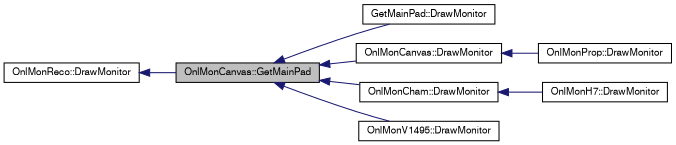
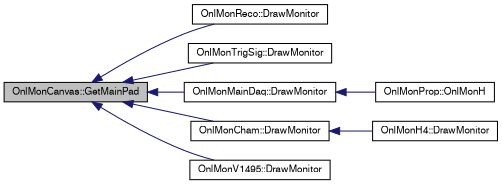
node "GetMainPad::DrawMonitor": label "GetMainPad::DrawMonitor" -> "OnlMonTrigSig::DrawMonitor"
node "OnlMonCanvas::DrawMonitor": label "OnlMonCanvas::DrawMonitor" -> "OnlMonMainDaq::DrawMonitor"
node "OnlMonProp::DrawMonitor": label "OnlMonProp::DrawMonitor" -> "OnlMonProp::OnlMonH"
edge "OnlMonCanvas::GetMainPad" -> "OnlMonReco::DrawMonitor": reversed
node "OnlMonH7::DrawMonitor": label "OnlMonH7::DrawMonitor" -> "OnlMonH4::DrawMonitor"
